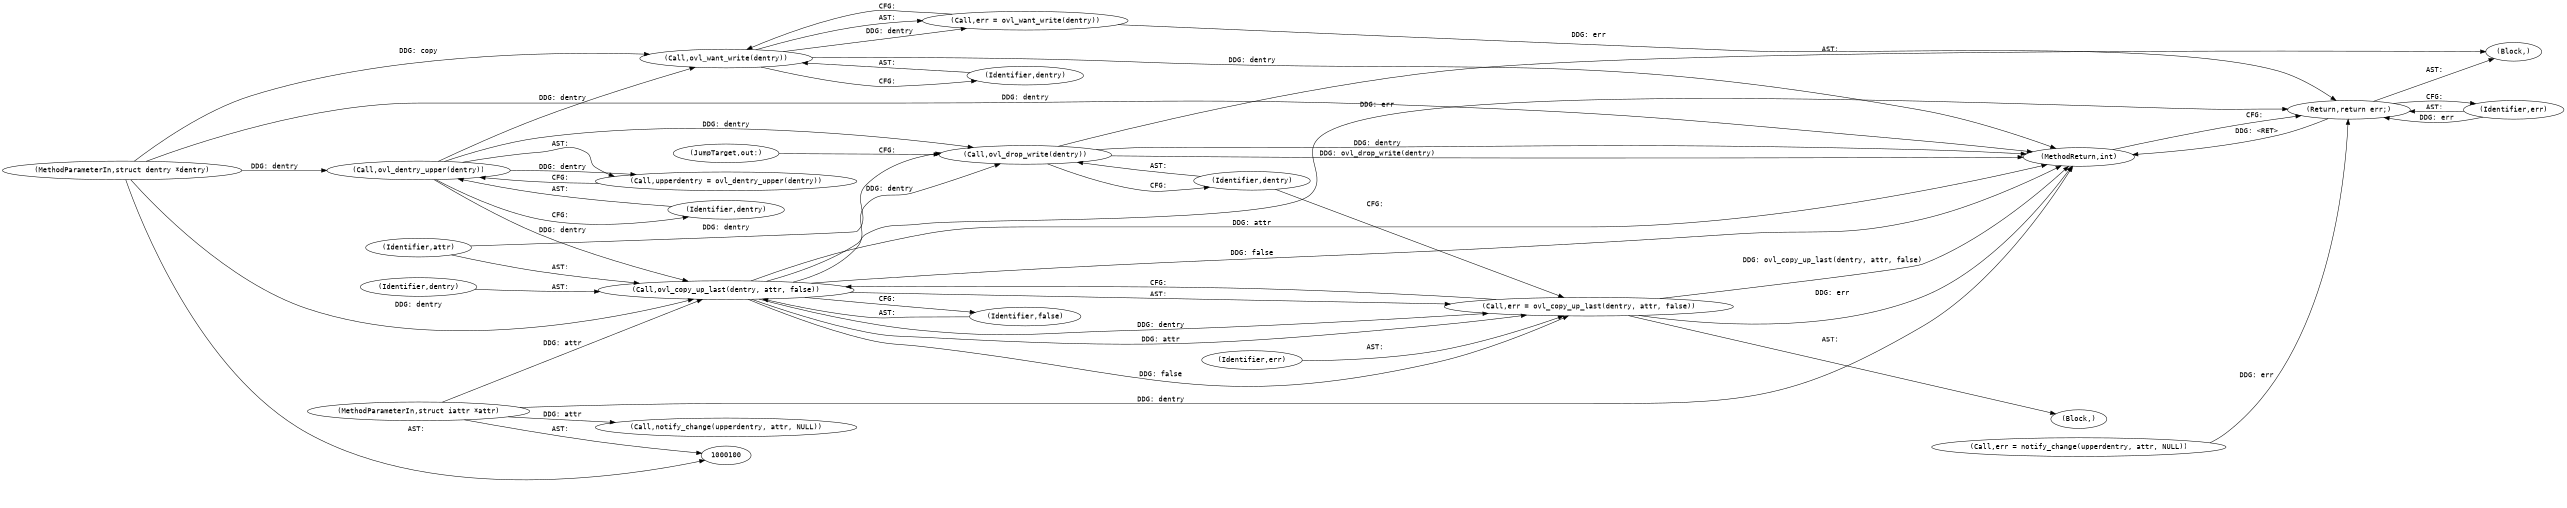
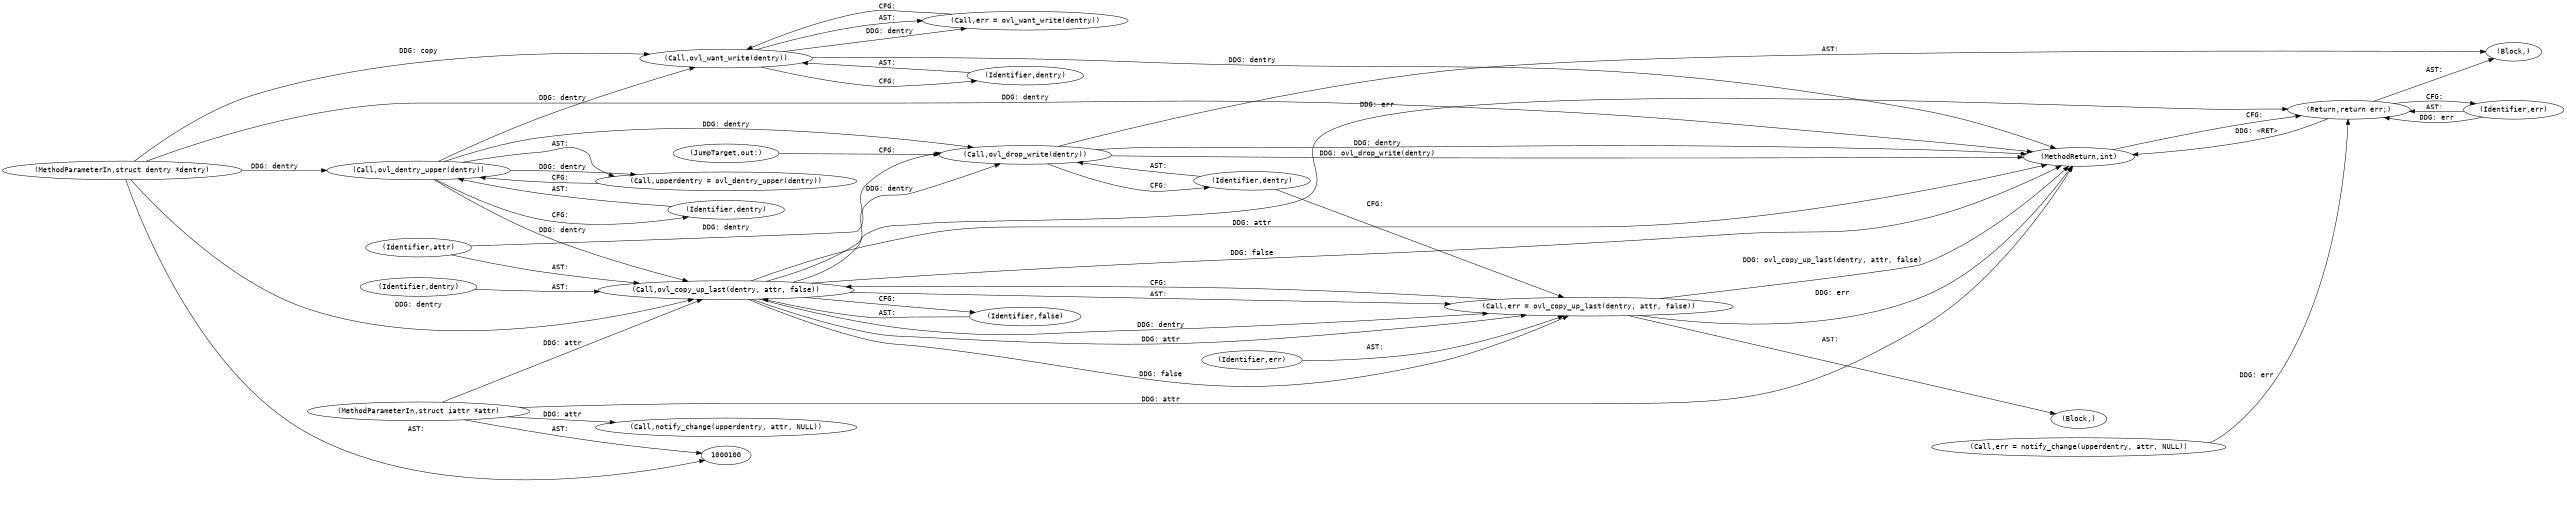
edge "(Call,err = ovl_want_write(dentry))" -> "(Return,return err;)": removed, label "DDG: err"
edge "(MethodParameterIn,struct iattr *attr)" -> "(MethodReturn,int)": label "DDG: dentry" -> "DDG: attr"
